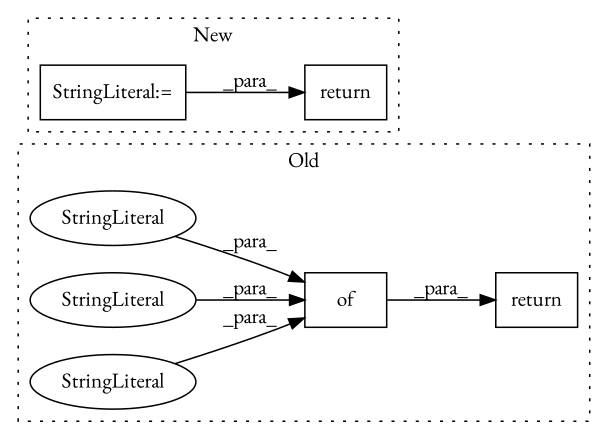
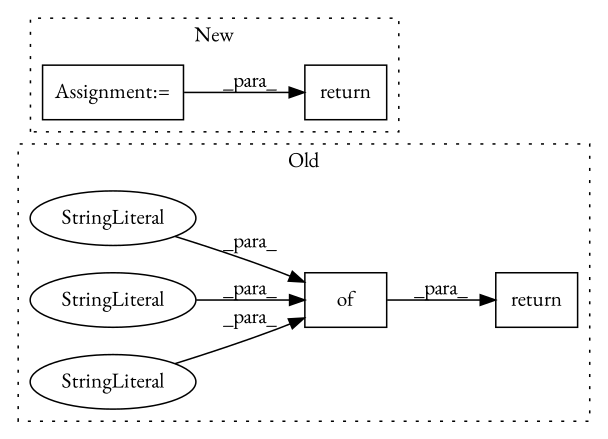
node "StringLiteral:=": label "StringLiteral:=" -> "Assignment:="
